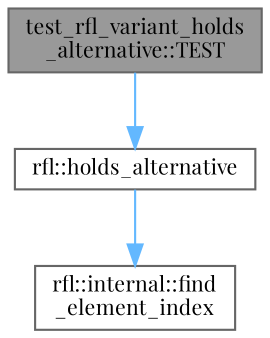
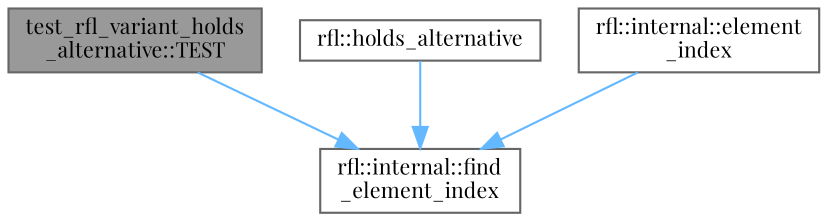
node "rfl::internal::element _index": added
edge "test_rfl_variant_holds _alternative::TEST" -> "rfl::holds_alternative": now "test_rfl_variant_holds _alternative::TEST" -> "rfl::internal::find _element_index"
